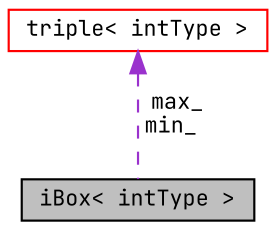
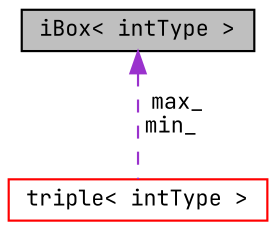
edge "iBox< intType >" -> "triple< intType >": reversed
